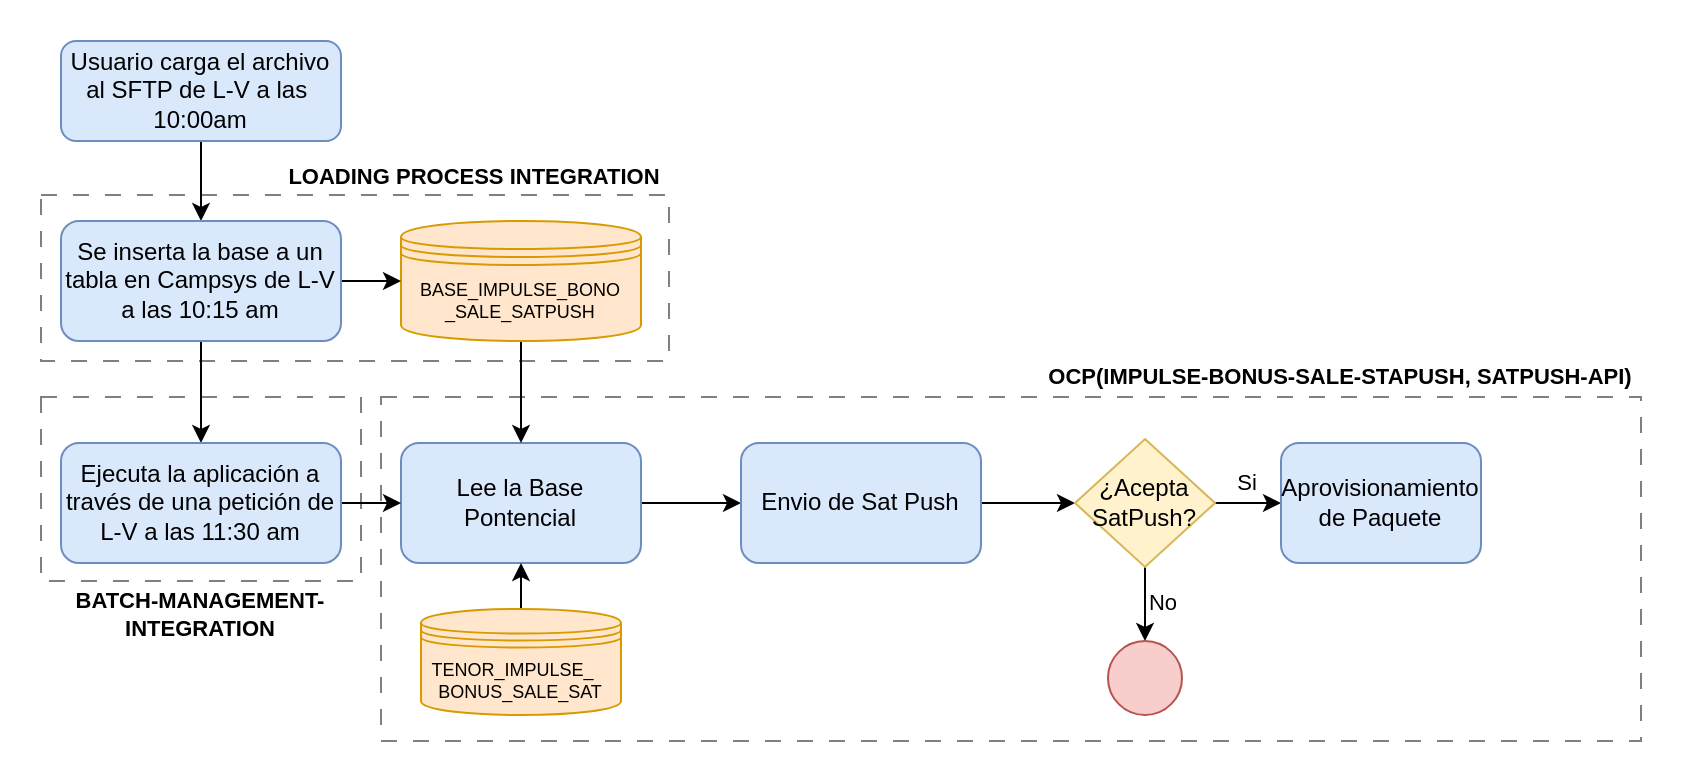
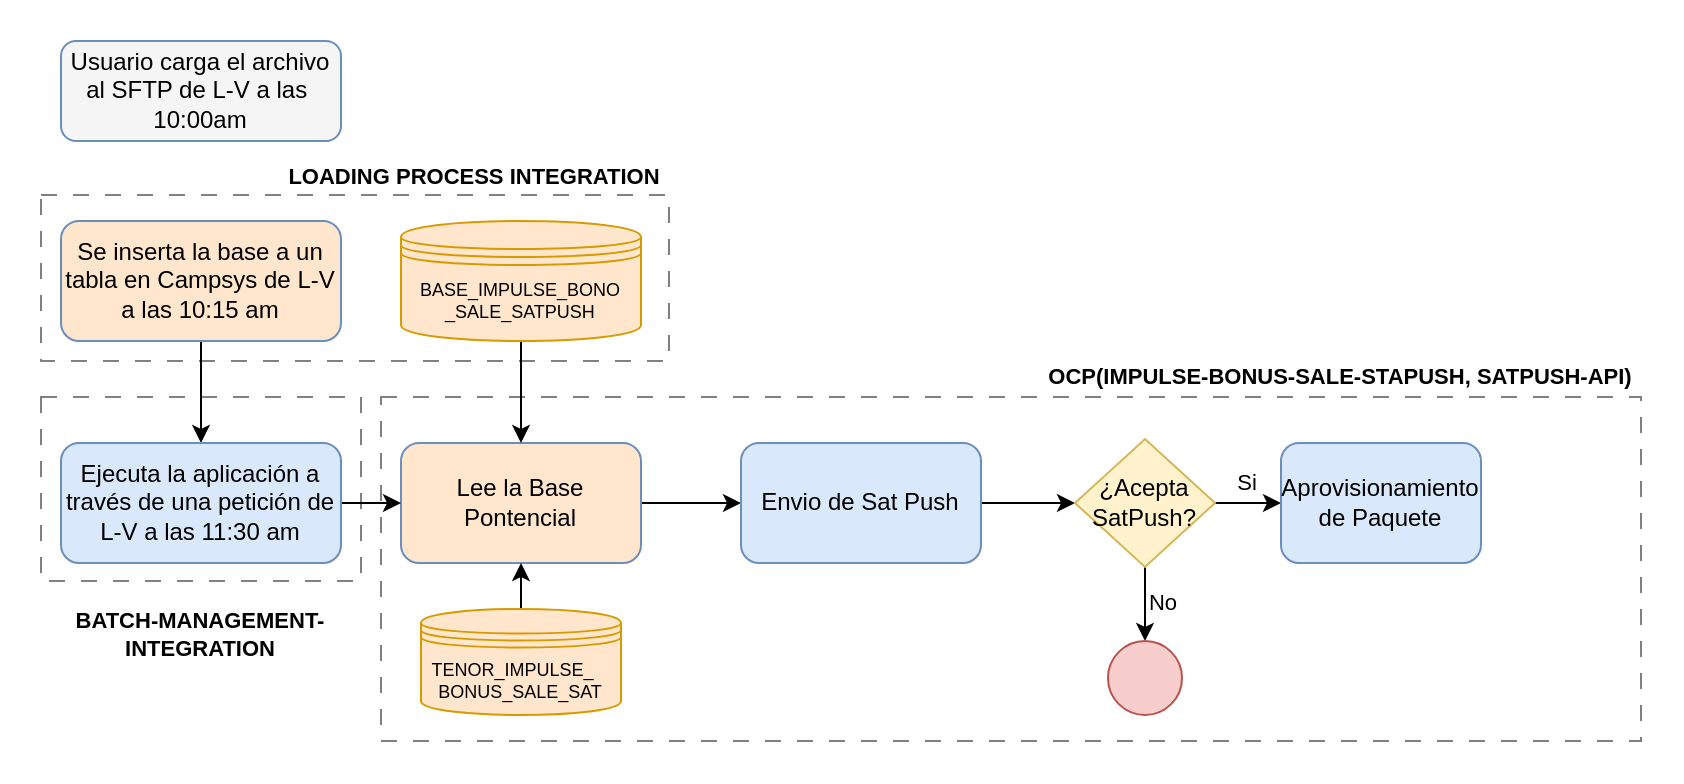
node "Usuario carga el archivo al SFTP de L-V a las 10:00am": fillcolor #dae8fc -> #f5f5f5
edge "Usuario carga el archivo al SFTP de L-V a las 10:00am" -> "Se inserta la base a un tabla en Campsys de L-V a las 10:15 am": removed
node "Se inserta la base a un tabla en Campsys de L-V a las 10:15 am": fillcolor #dae8fc -> #ffe6cc
edge "Se inserta la base a un tabla en Campsys de L-V a las 10:15 am" -> "BASE_IMPULSE_BONO_SALE_SATPUSH": removed
node "Lee la Base Pontencial": fillcolor #dae8fc -> #ffe6cc
node "BATCH-MANAGEMENT-INTEGRATION": moved (201, 615) -> (201, 635)
